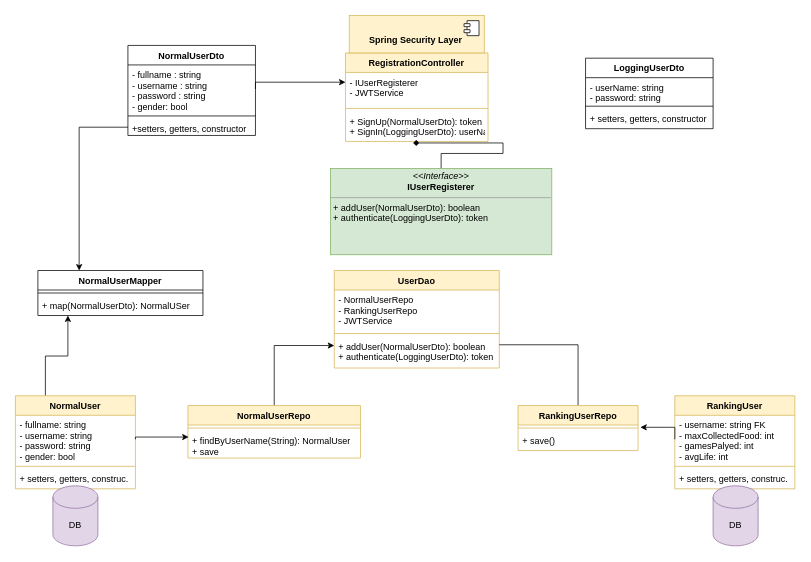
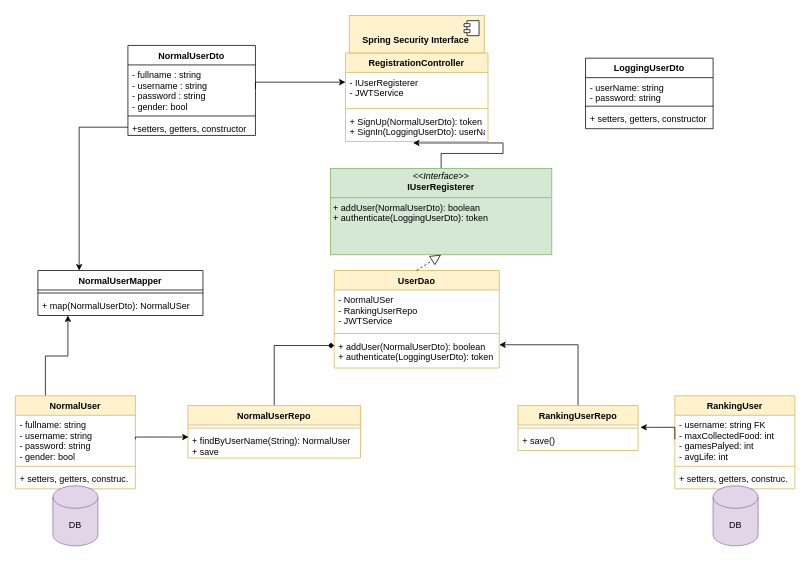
node "Spring Security Layer": label "Spring Security Layer" -> "Spring Security Interface"
edge "<<Interface>> IUserRegisterer + addUser(NormalUserDto): boolean + authenticate(LoggingUserDto): token" -> "+ SignUp(NormalUserDto): token + SignIn(LoggingUserDto): userName": arrowhead diamond -> classic
edge "UserDao" -> "<<Interface>> IUserRegisterer + addUser(NormalUserDto): boolean + authenticate(LoggingUserDto): token": added
node "- NormalUserRepo - RankingUserRepo - JWTService": label "- NormalUserRepo - RankingUserRepo - JWTService" -> "- NormalUSer - RankingUserRepo - JWTService"
edge "NormalUserRepo" -> "+ addUser(NormalUserDto): boolean + authenticate(LoggingUserDto): token": arrowhead classic -> diamond
edge "+ addUser(NormalUserDto): boolean + authenticate(LoggingUserDto): token" -- "RankingUserRepo": arrowhead none -> classic
